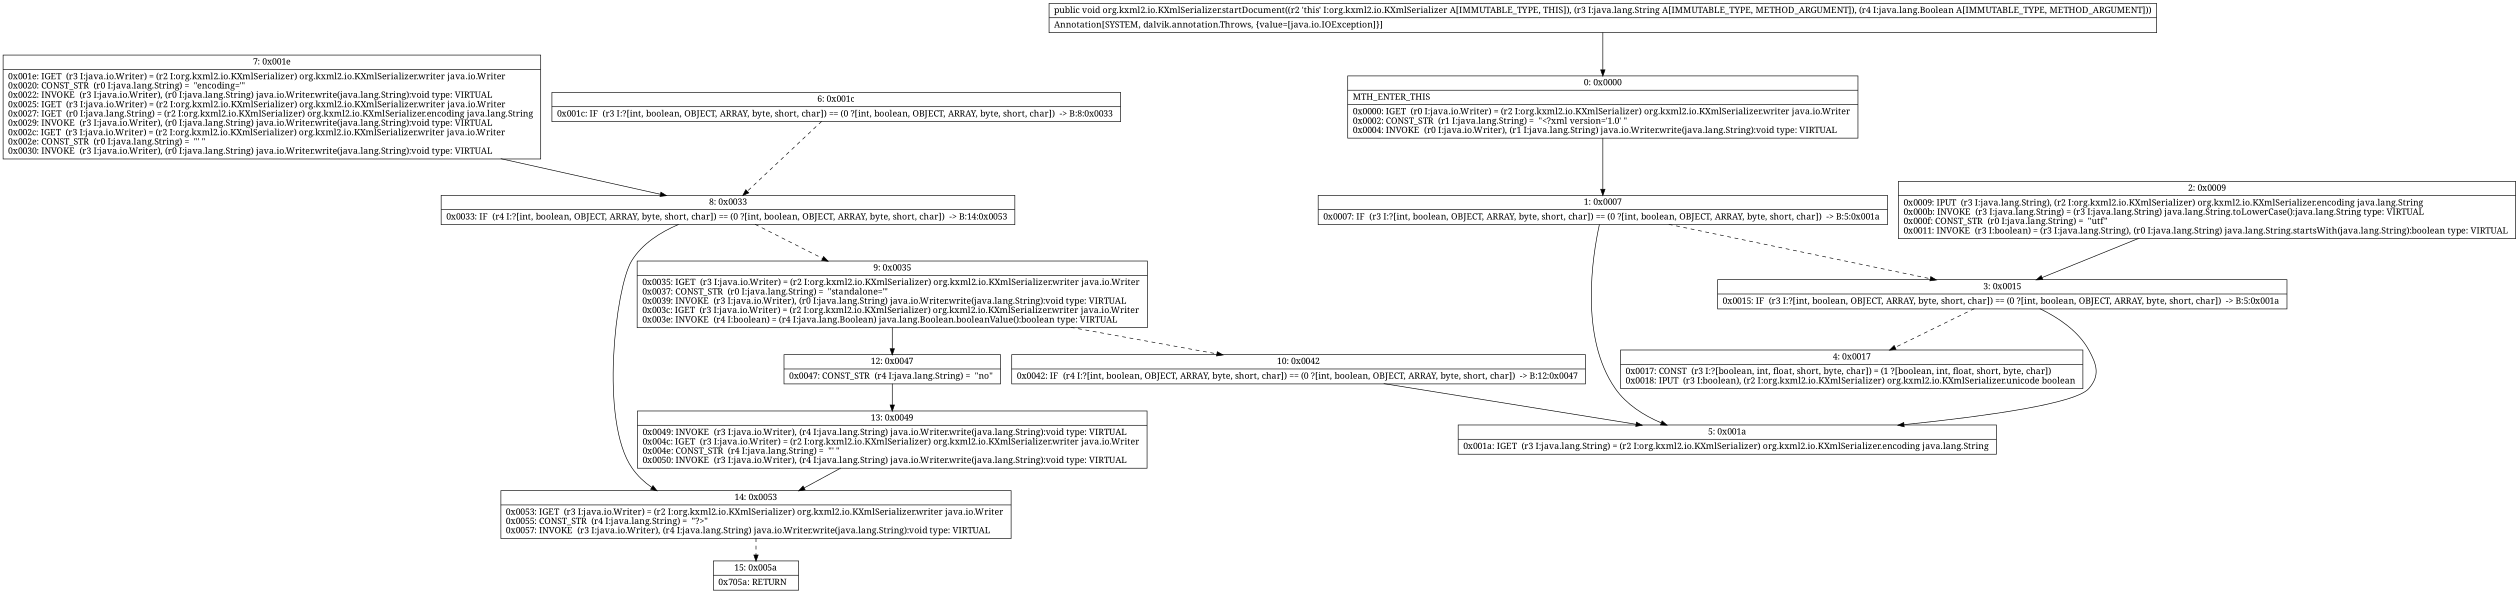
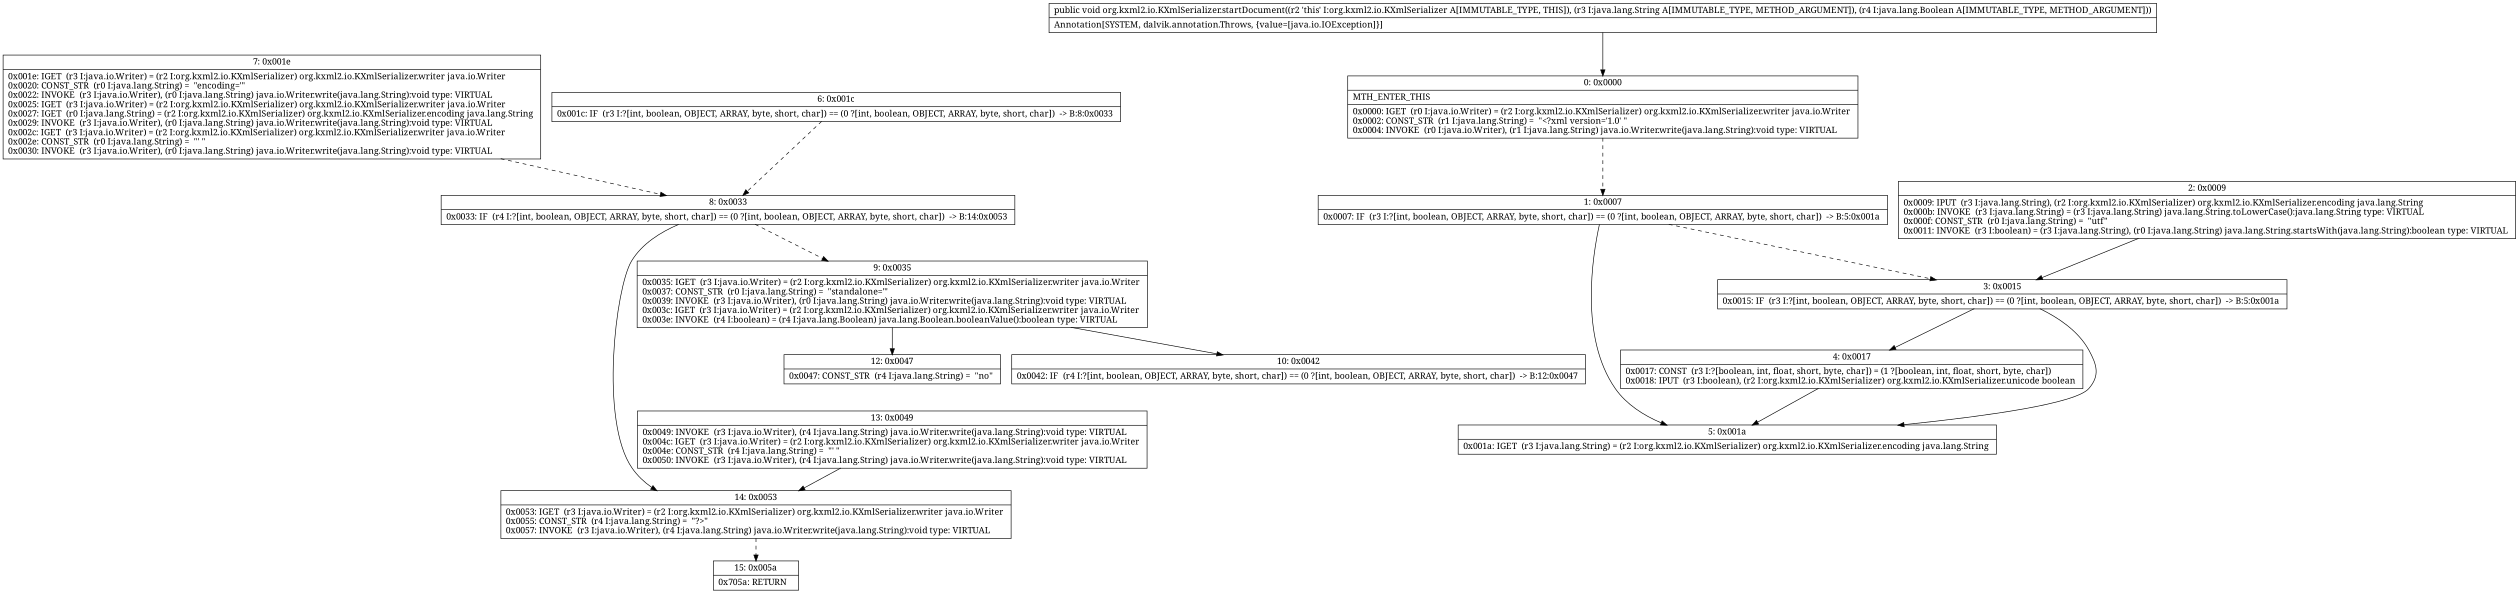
edge "0: 0x0000" -> "1: 0x0007": style solid -> dashed
edge "7: 0x001e" -> "8: 0x0033": style solid -> dashed
edge "3: 0x0015" -> "4: 0x0017": style dashed -> solid
edge "9: 0x0035" -> "10: 0x0042": style dashed -> solid
edge "12: 0x0047" -> "13: 0x0049": removed
edge "10: 0x0042" -> "5: 0x001a": now "4: 0x0017" -> "5: 0x001a"
